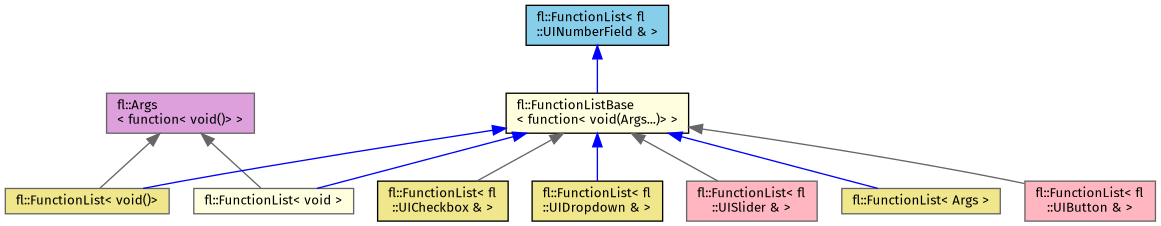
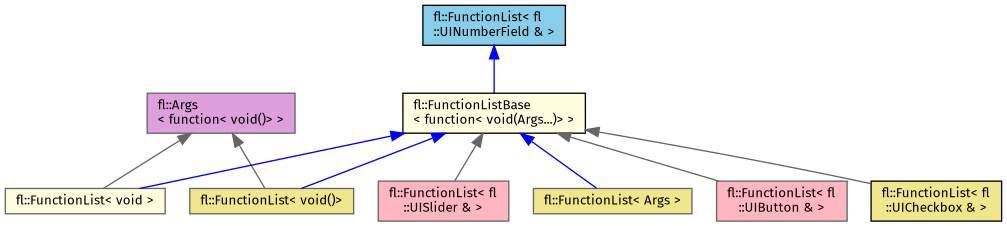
node "fl::FunctionList< fl ::UIDropdown & >": removed
